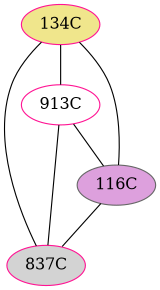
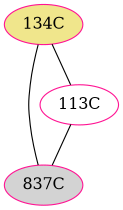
node "913C": label "913C" -> "113C"
node "116C": removed
